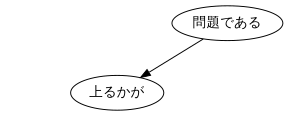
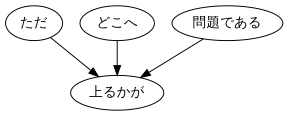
node "ただ": added
node "どこへ": added
